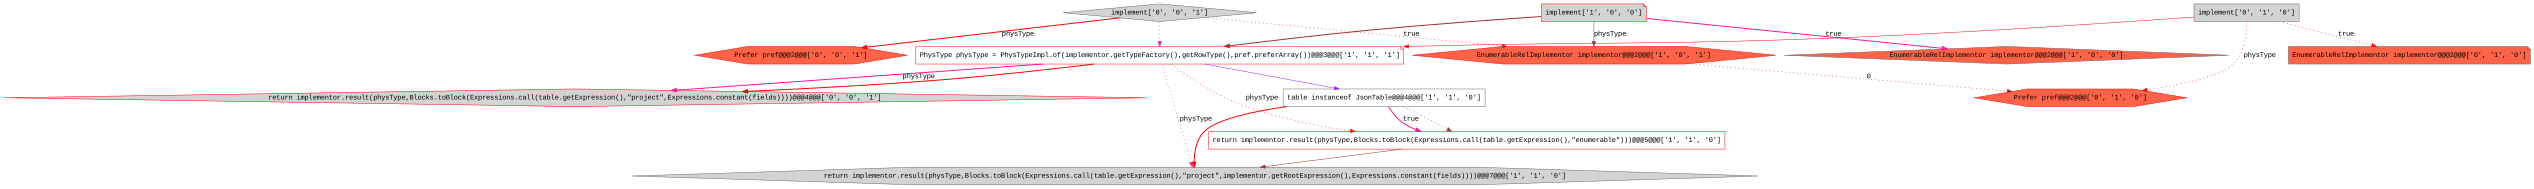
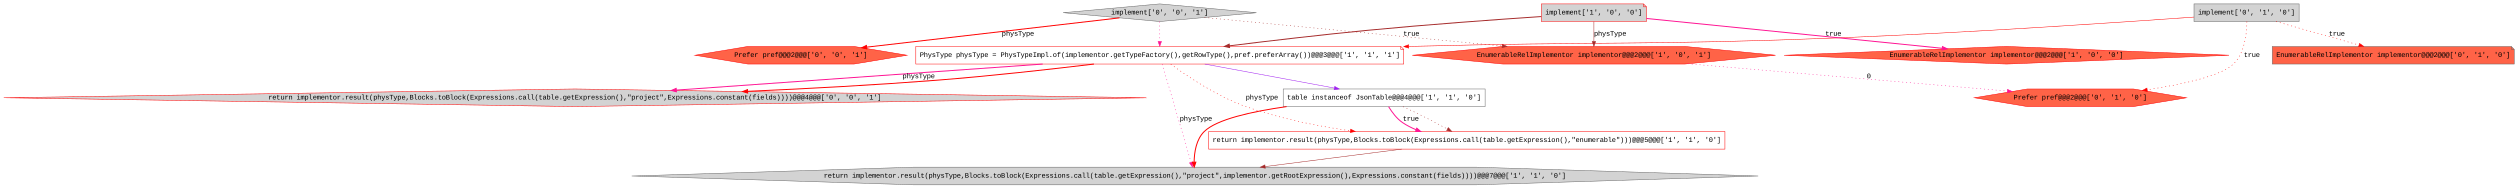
node "EnumerableRelImplementor implementor@@@2@@@['1', '0', '0']": color gray40 -> red
edge "implement['0', '1', '0']" -> "Prefer pref@@@2@@@['0', '1', '0']": label "physType" -> "true"
edge "EnumerableRelImplementor implementor@@@2@@@['1', '0', '1']" -> "Prefer pref@@@2@@@['0', '1', '0']": color brown -> deeppink
